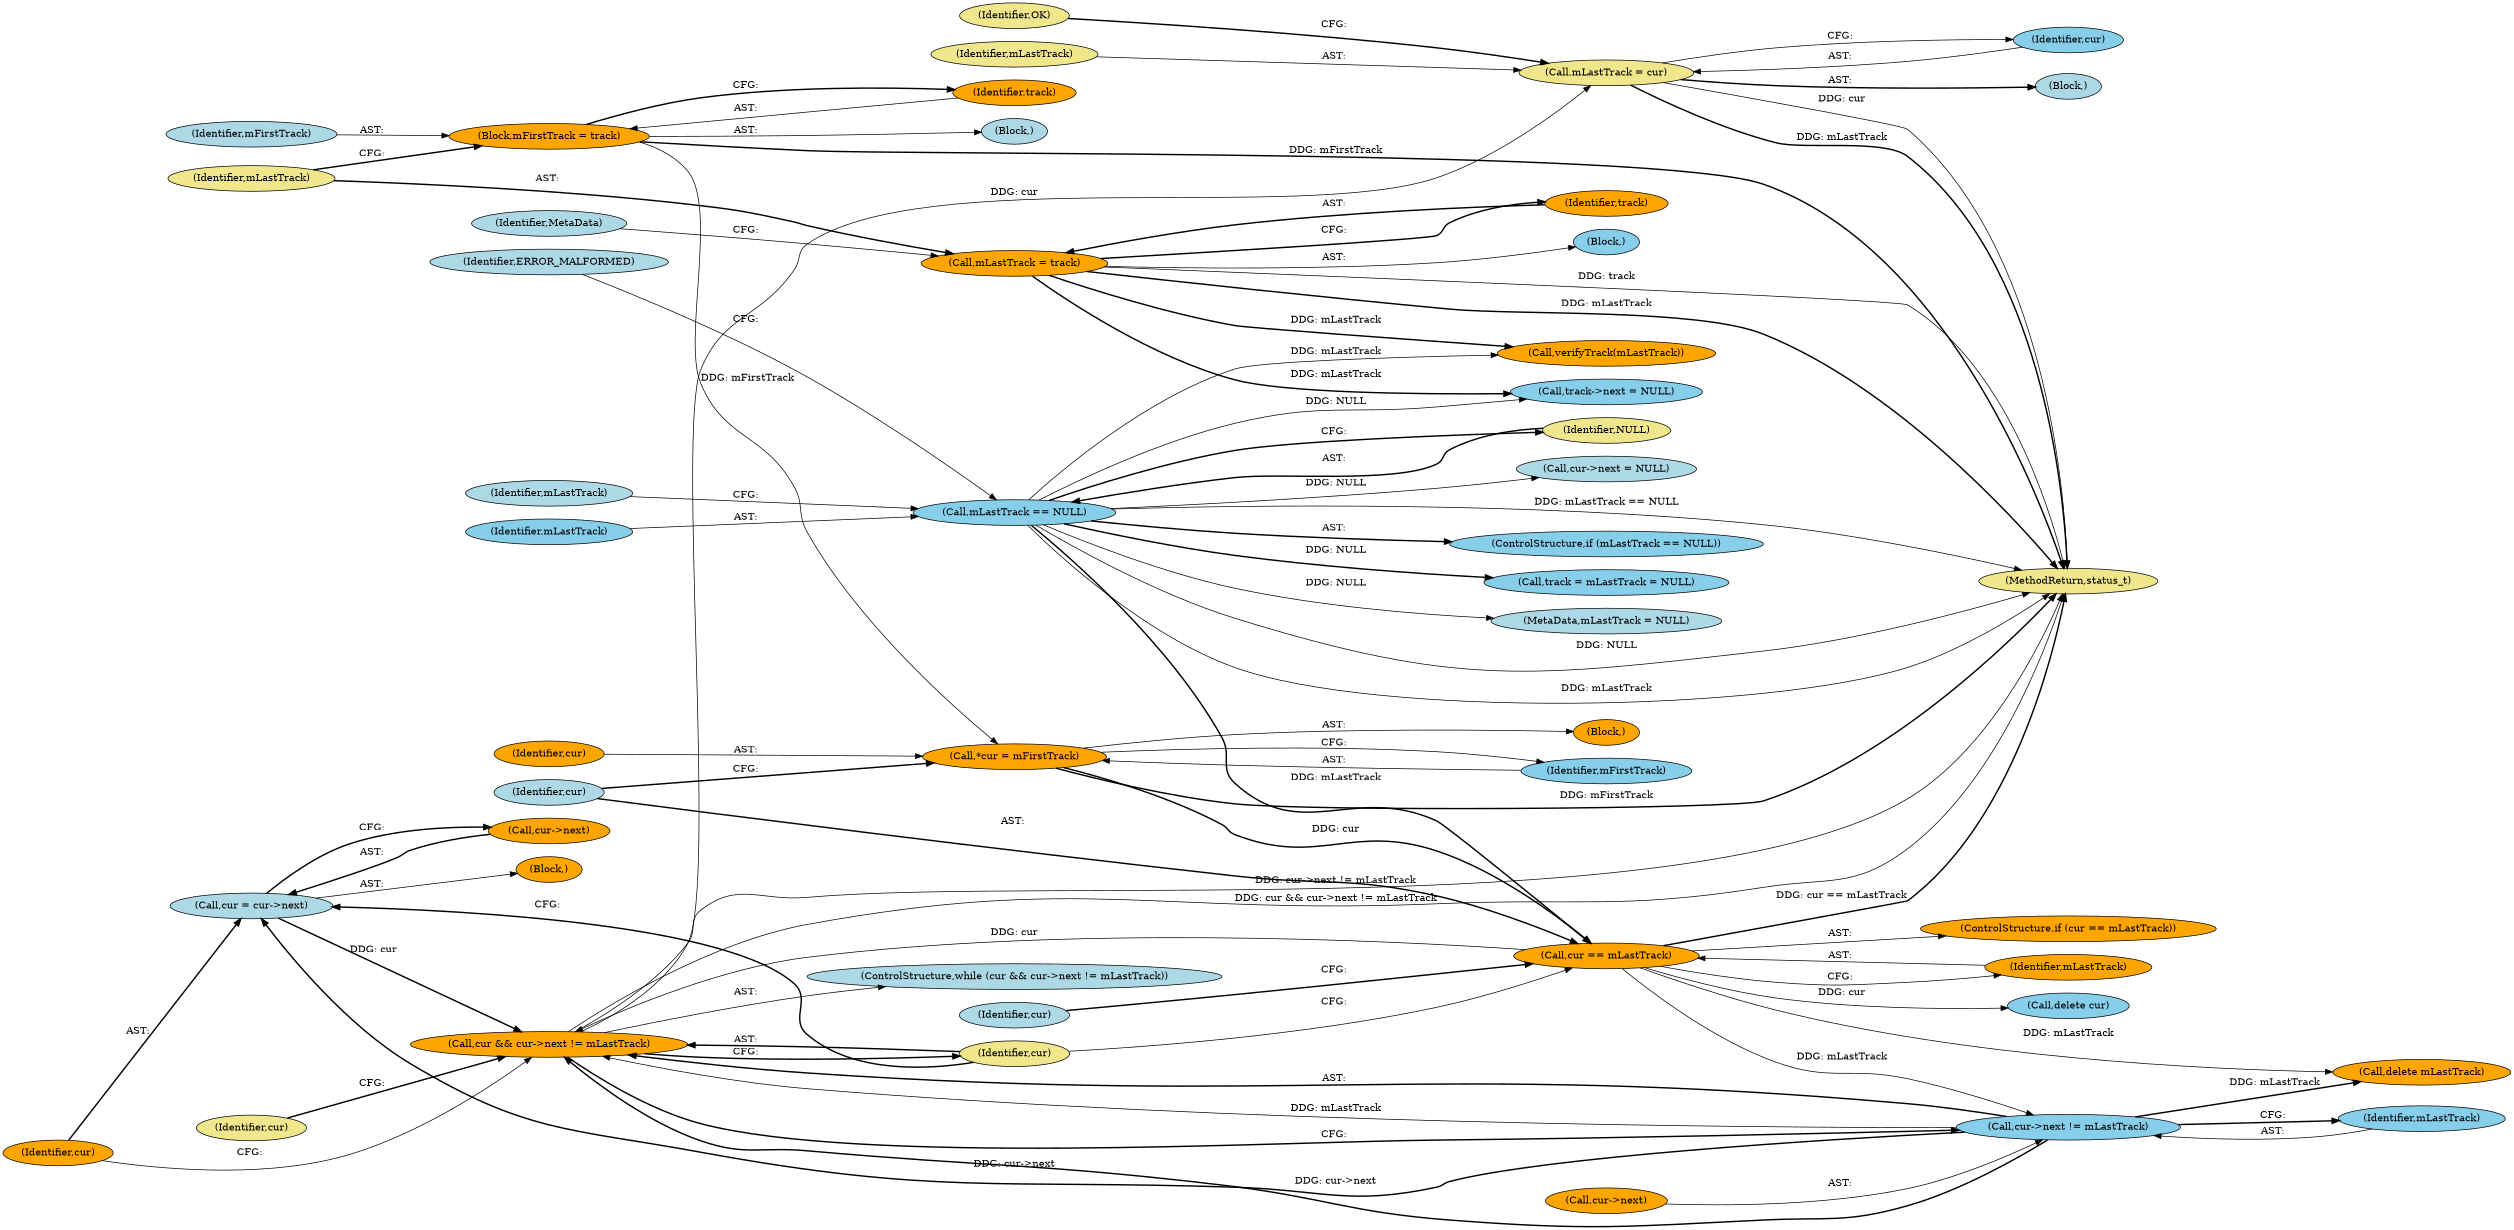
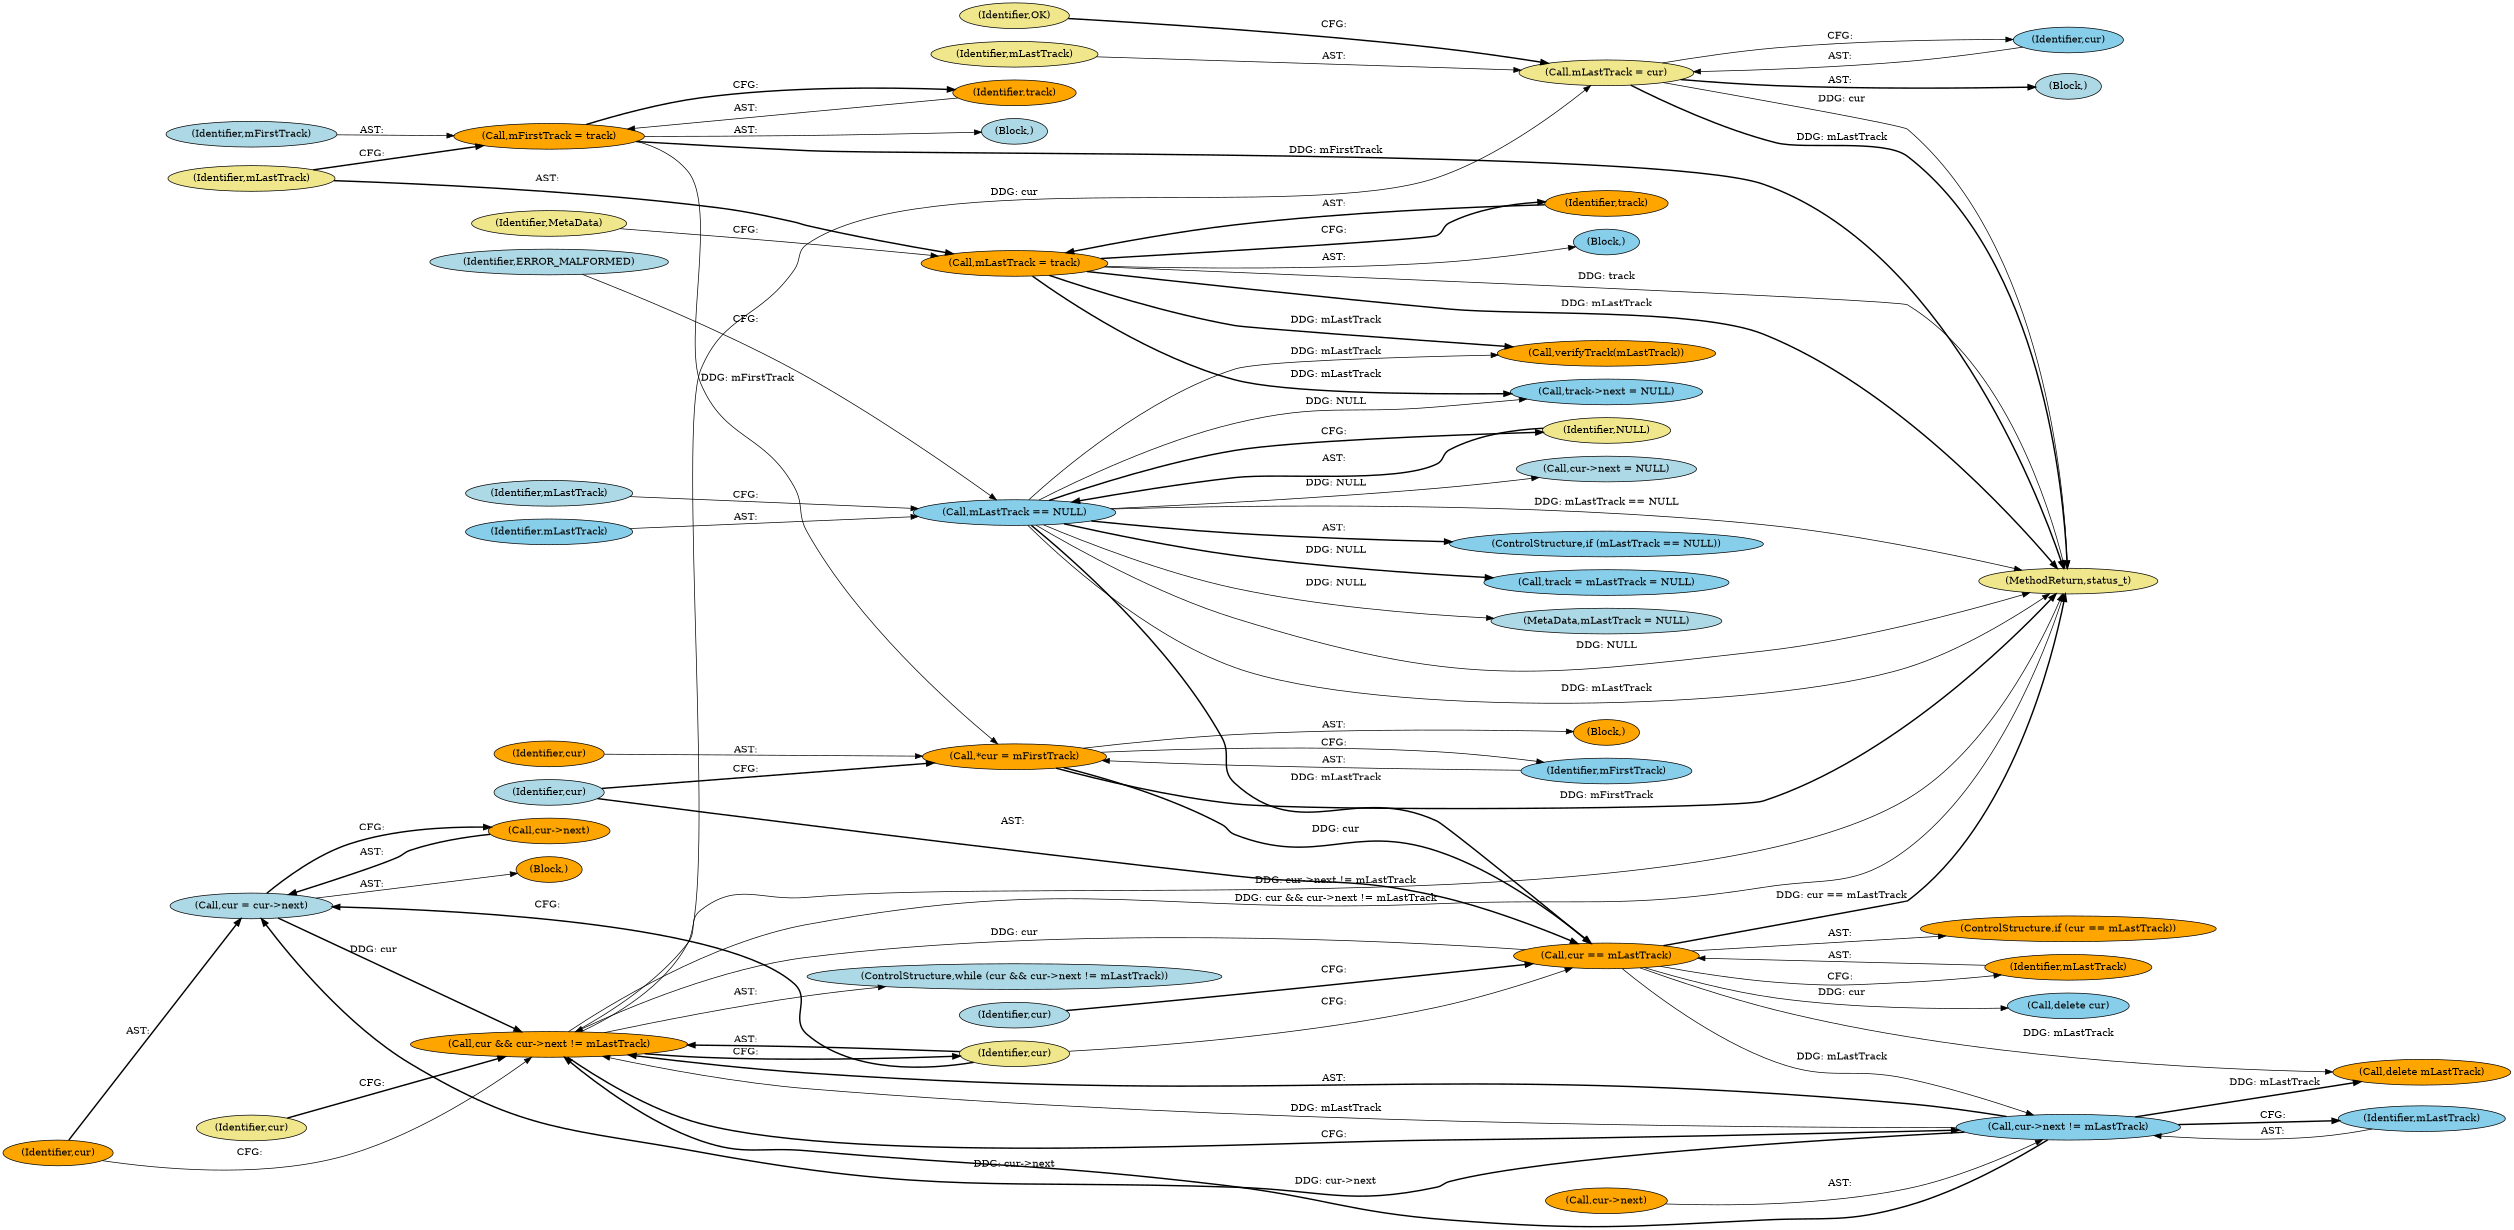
node "(Block,mFirstTrack = track)": label "(Block,mFirstTrack = track)" -> "(Call,mFirstTrack = track)"
node "(Identifier,MetaData)": fillcolor lightblue -> khaki
